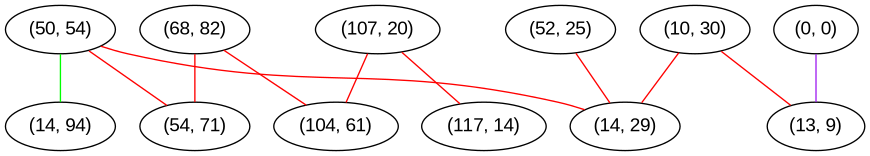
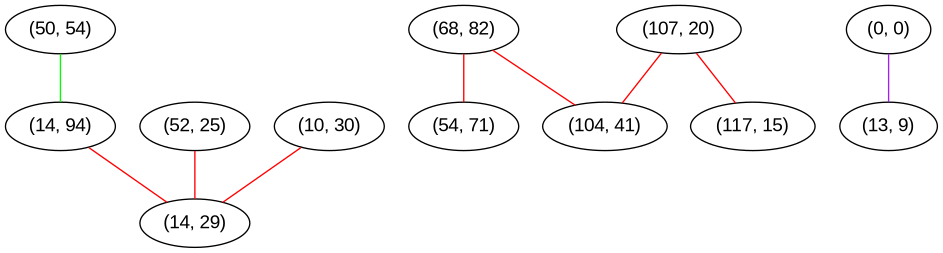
edge "(50, 54)" -- "(54, 71)": removed
edge "(50, 54)" -- "(14, 29)": now "(14, 94)" -- "(14, 29)"
edge "(10, 30)" -- "(13, 9)": removed
node "(104, 61)": label "(104, 61)" -> "(104, 41)"
node "(117, 14)": label "(117, 14)" -> "(117, 15)"
